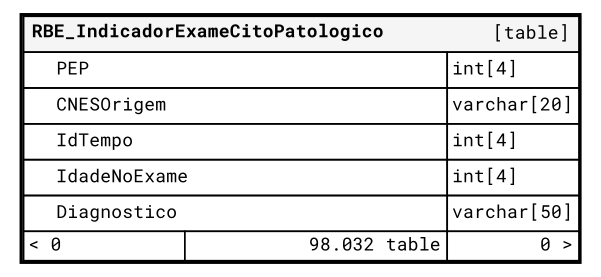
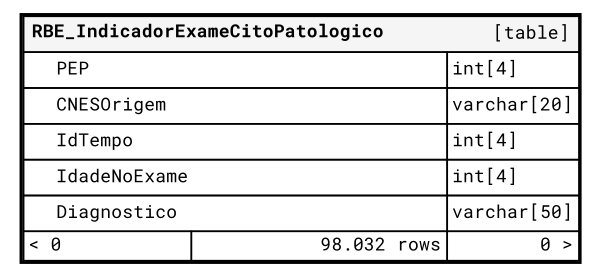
node "RBE_IndicadorExameCitoPatologico": text "98.032 table" -> "98.032 rows"
